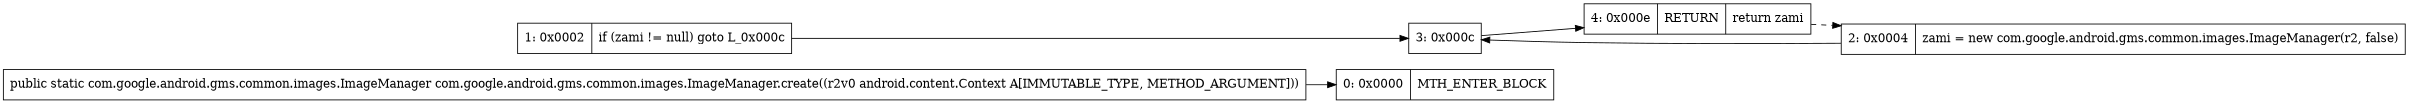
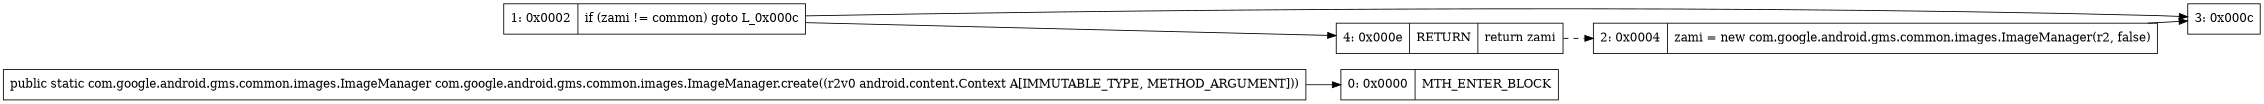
edge "3: 0x000c" -> "4: 0x000e": now "1: 0x0002" -> "4: 0x000e"
node "1: 0x0002": text "if (zami != null) goto L_0x000c" -> "if (zami != common) goto L_0x000c"
